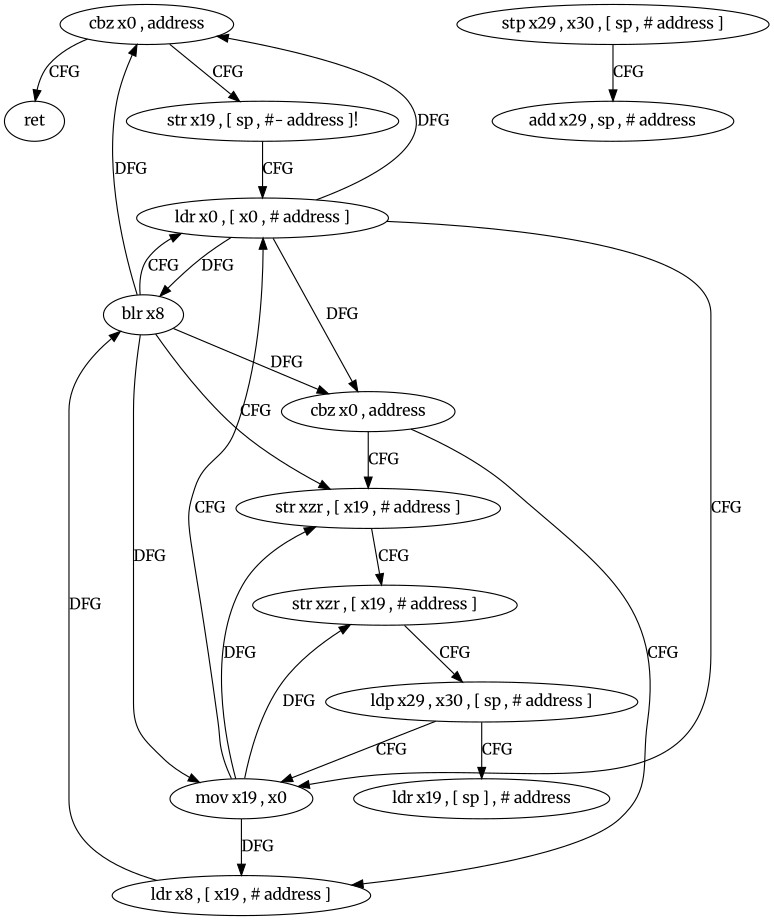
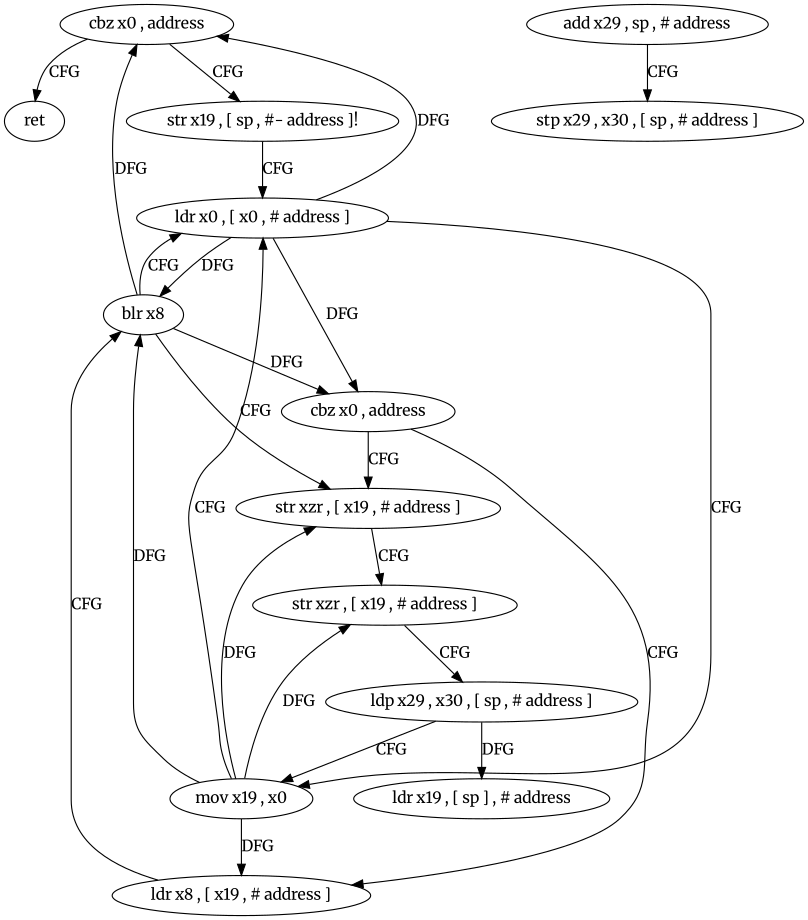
edge "stp x29 , x30 , [ sp , # address ]" -> "add x29 , sp , # address": reversed
edge "blr x8" -> "mov x19 , x0": reversed
edge "ldr x8 , [ x19 , # address ]" -> "blr x8": label "DFG" -> "CFG"
edge "ldp x29 , x30 , [ sp , # address ]" -> "ldr x19 , [ sp ] , # address": label "CFG" -> "DFG"
